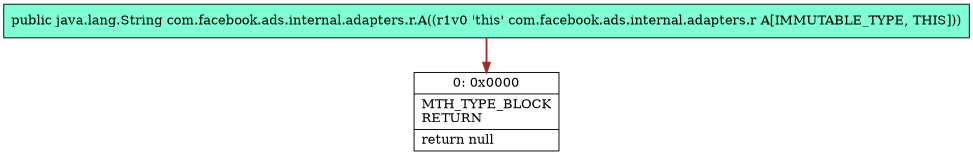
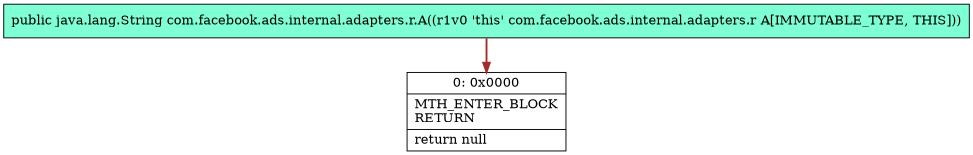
node "0: 0x0000": text "MTH_TYPE_BLOCK" -> "MTH_ENTER_BLOCK"
